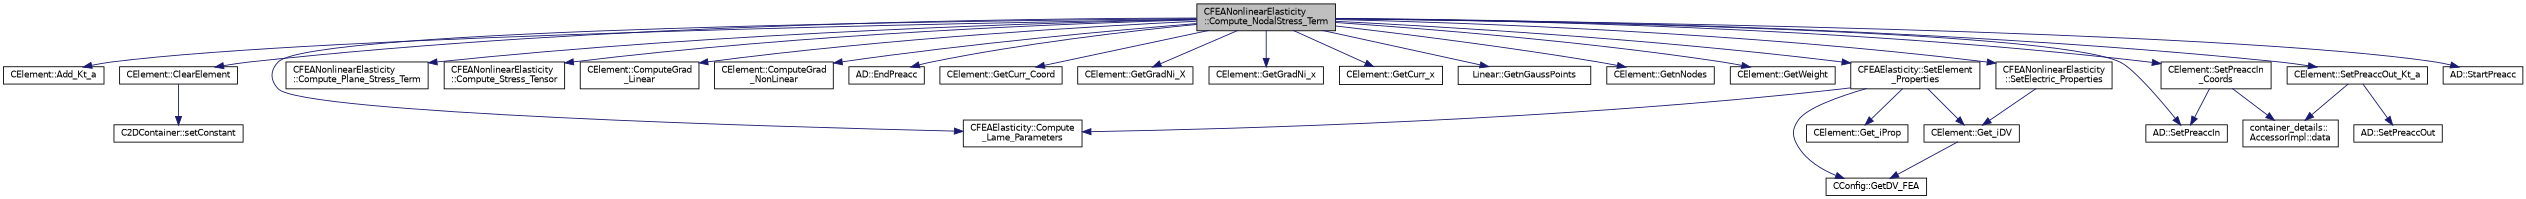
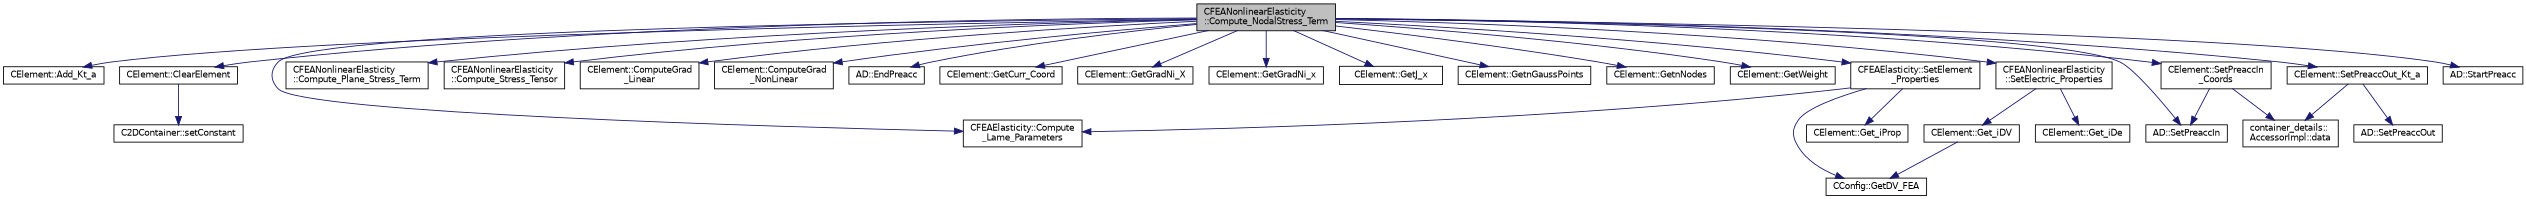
node "CElement::GetCurr_x": label "CElement::GetCurr_x" -> "CElement::GetJ_x"
node "Linear::GetnGaussPoints": label "Linear::GetnGaussPoints" -> "CElement::GetnGaussPoints"
edge "CFEAElasticity::SetElement _Properties" -> "CElement::Get_iDV": removed
node "CElement::Get_iDe": added
